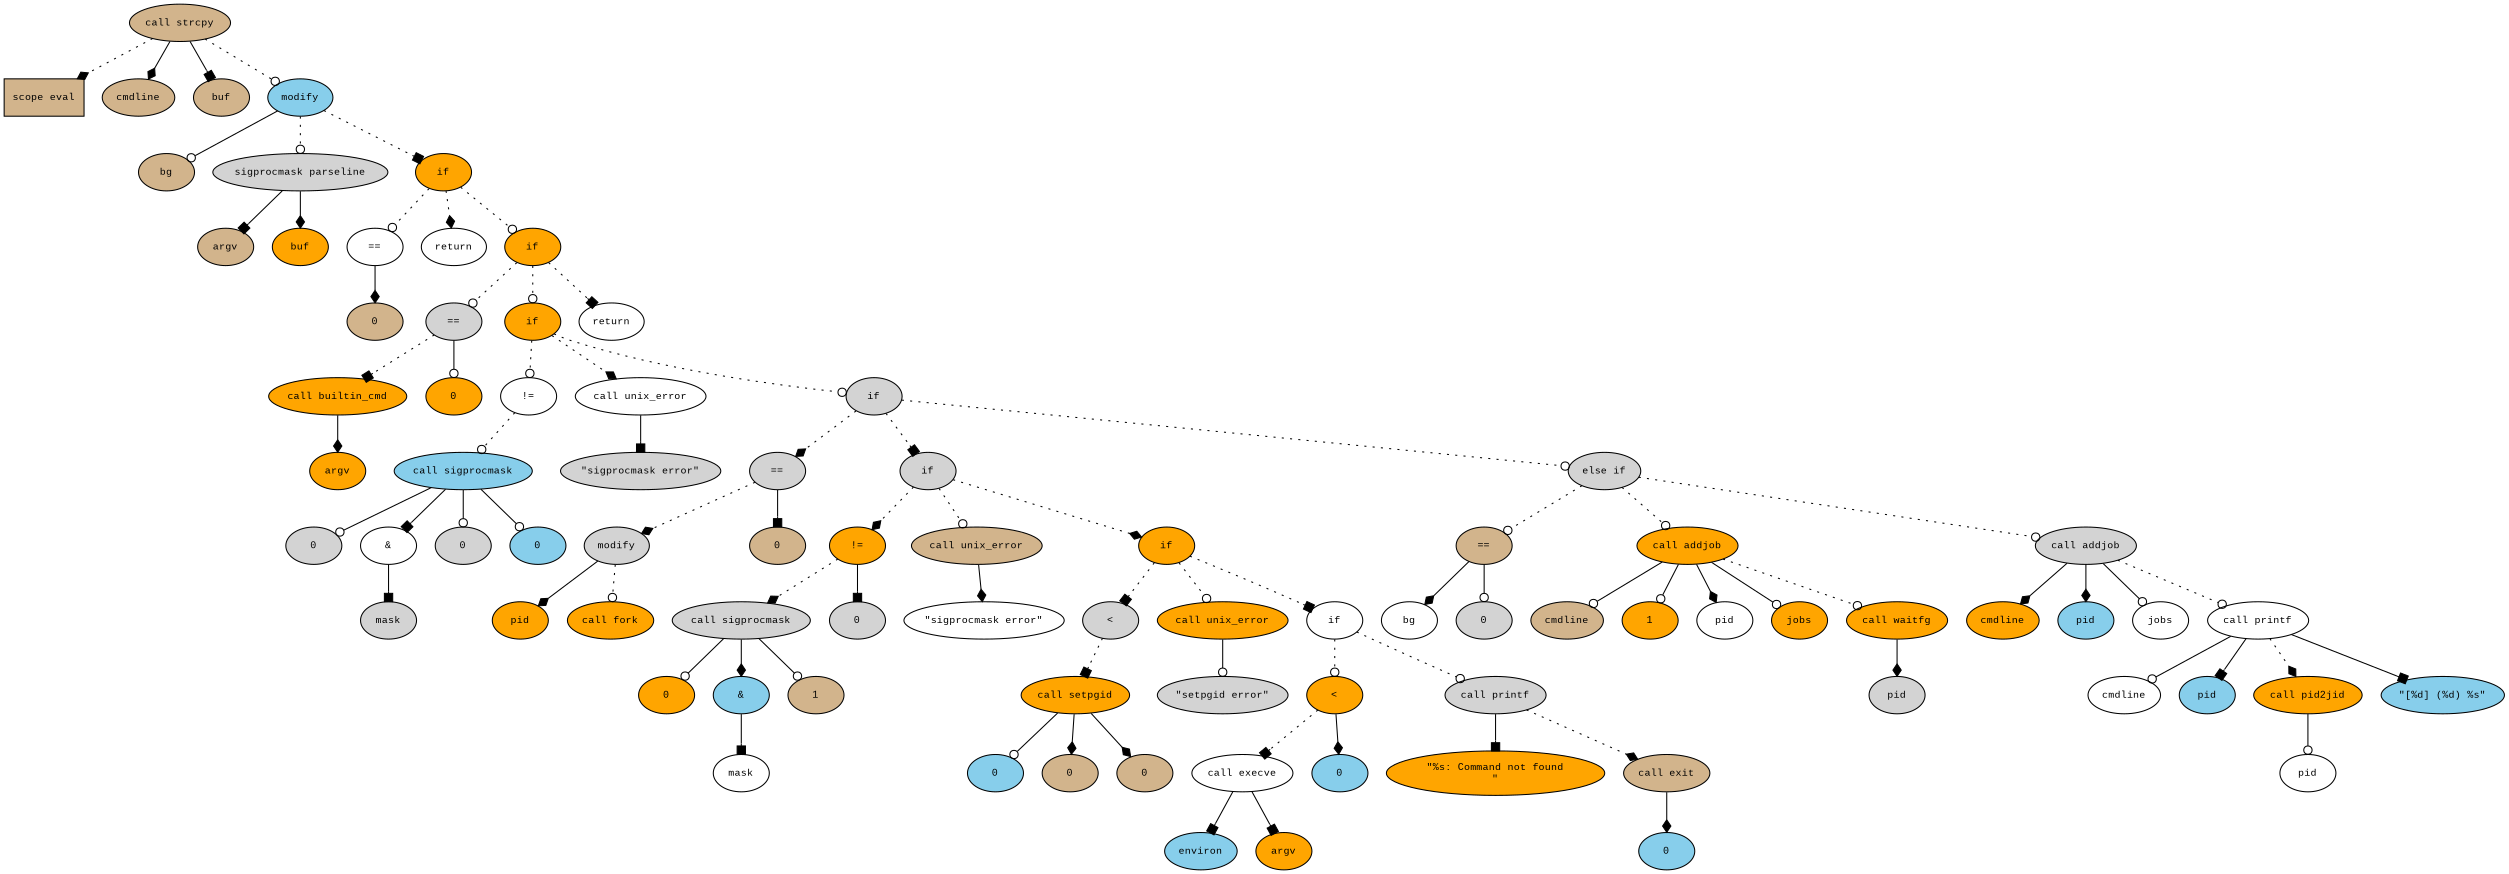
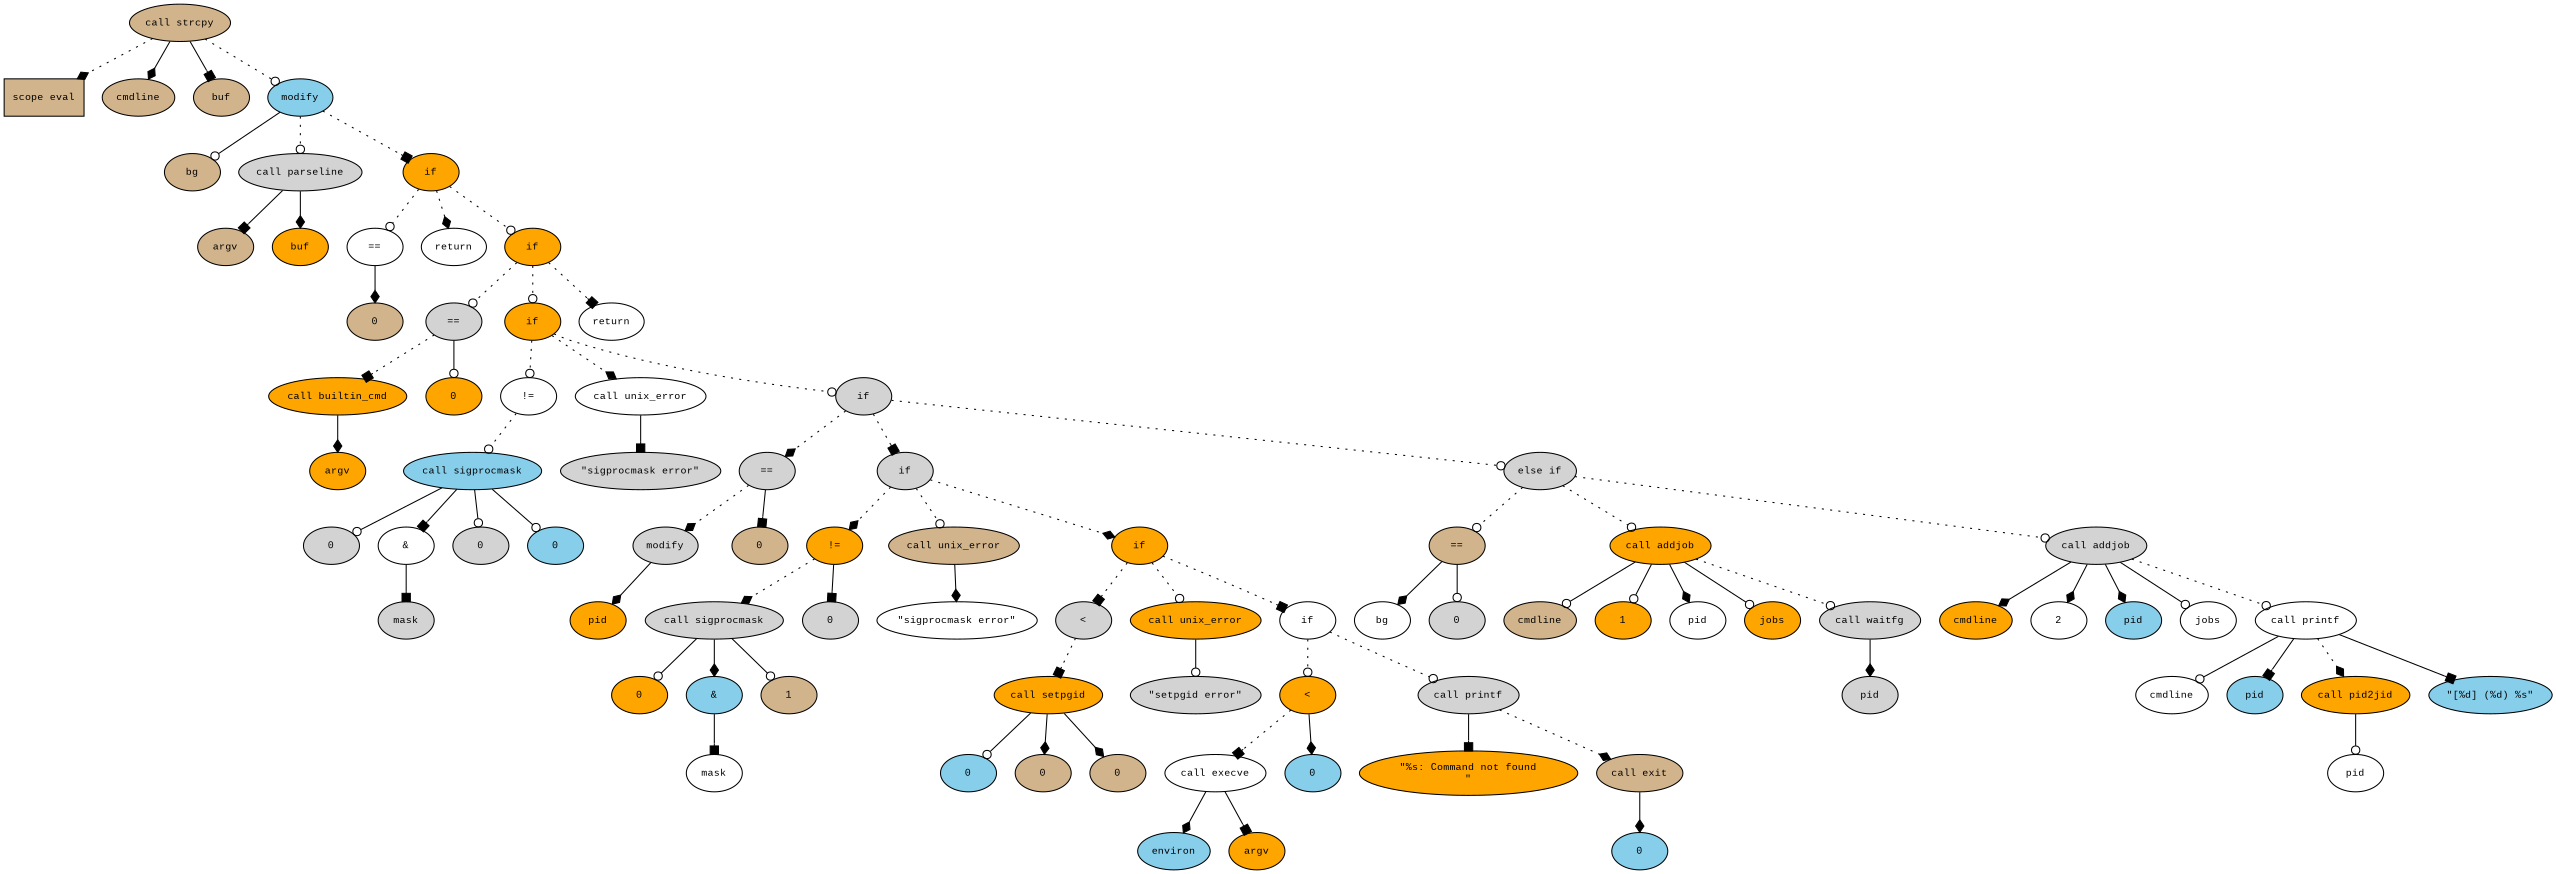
node "sigprocmask parseline": label "sigprocmask parseline" -> "call parseline"
node "call fork": removed
node "call waitfg": fillcolor orange -> lightgrey
node "2": added
edge "call execve" -> "environ": arrowhead box -> diamond
